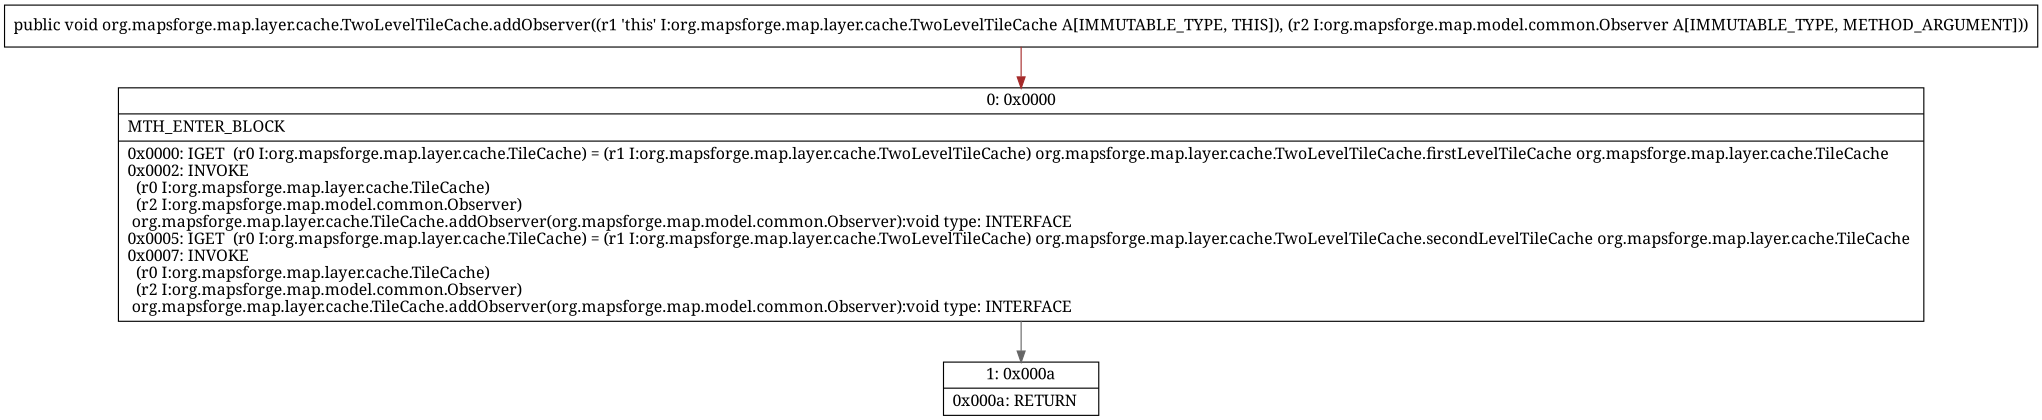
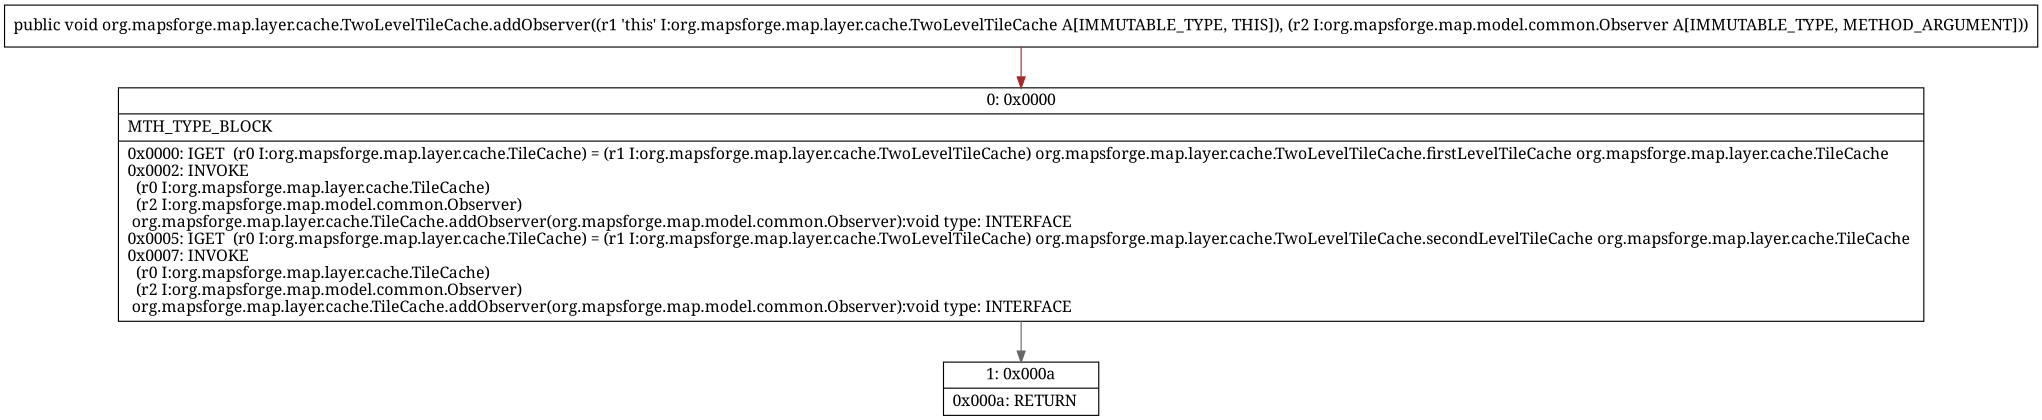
node "0: 0x0000": text "MTH_ENTER_BLOCK" -> "MTH_TYPE_BLOCK"
